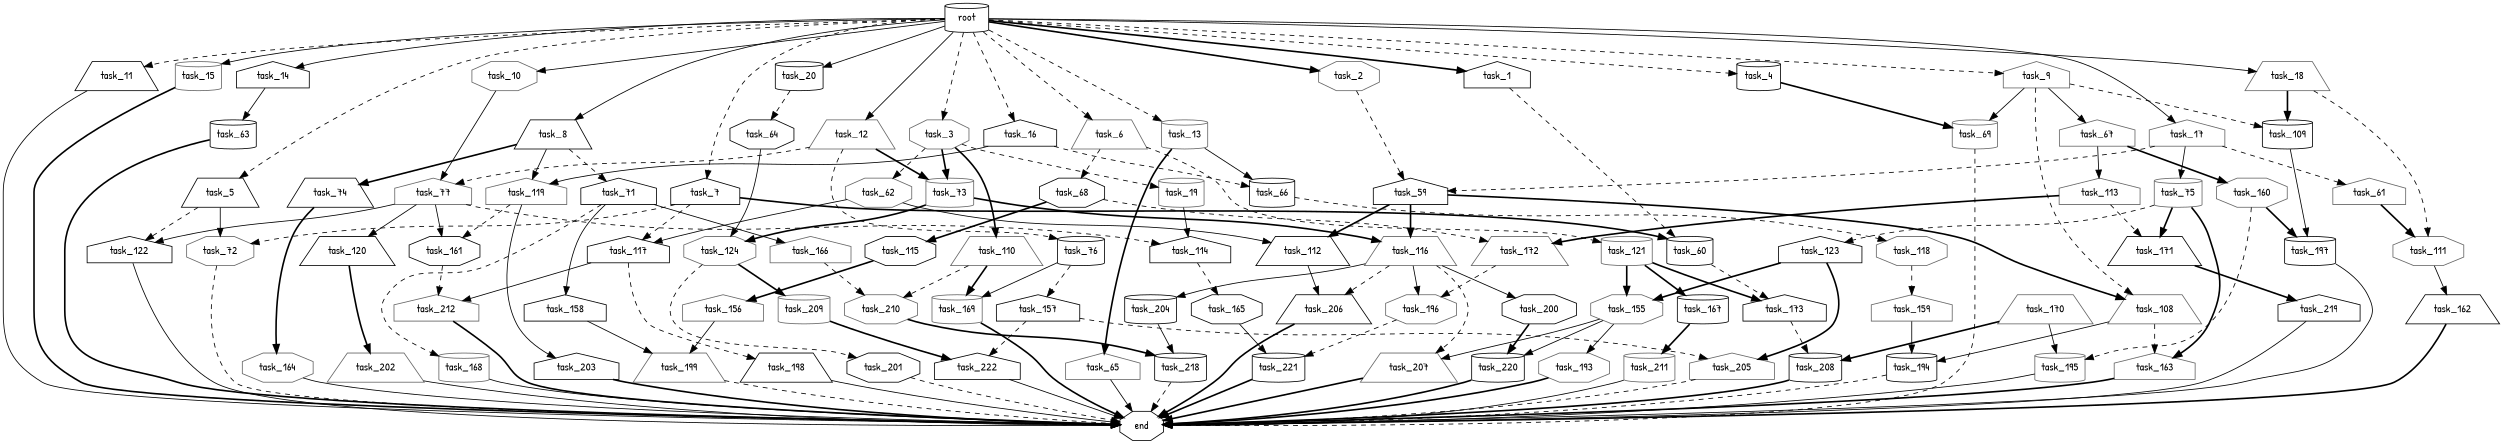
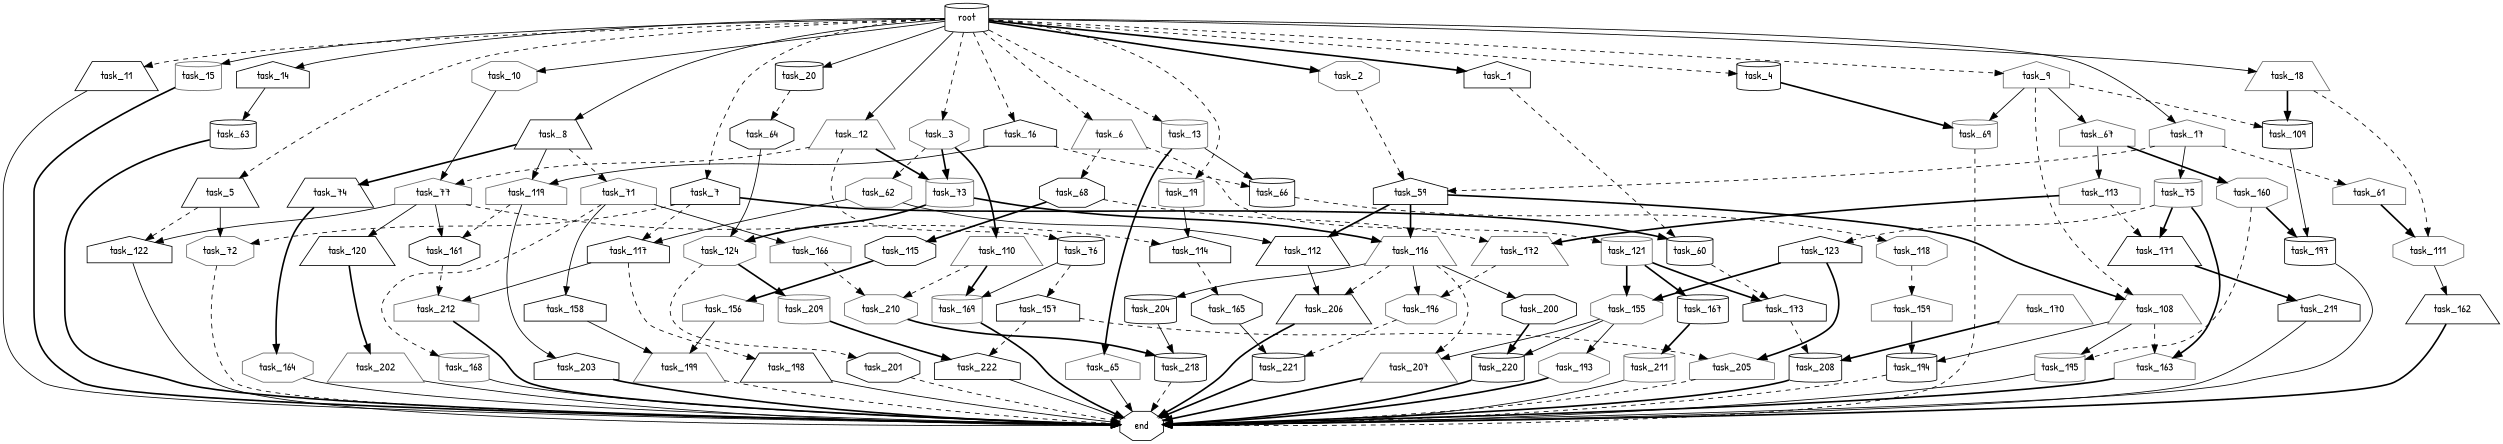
edge "task_3" -> "task_19": now "root" -> "task_19"
node "task_71": color black -> gray40
edge "task_170" -> "task_195": now "task_108" -> "task_195"
